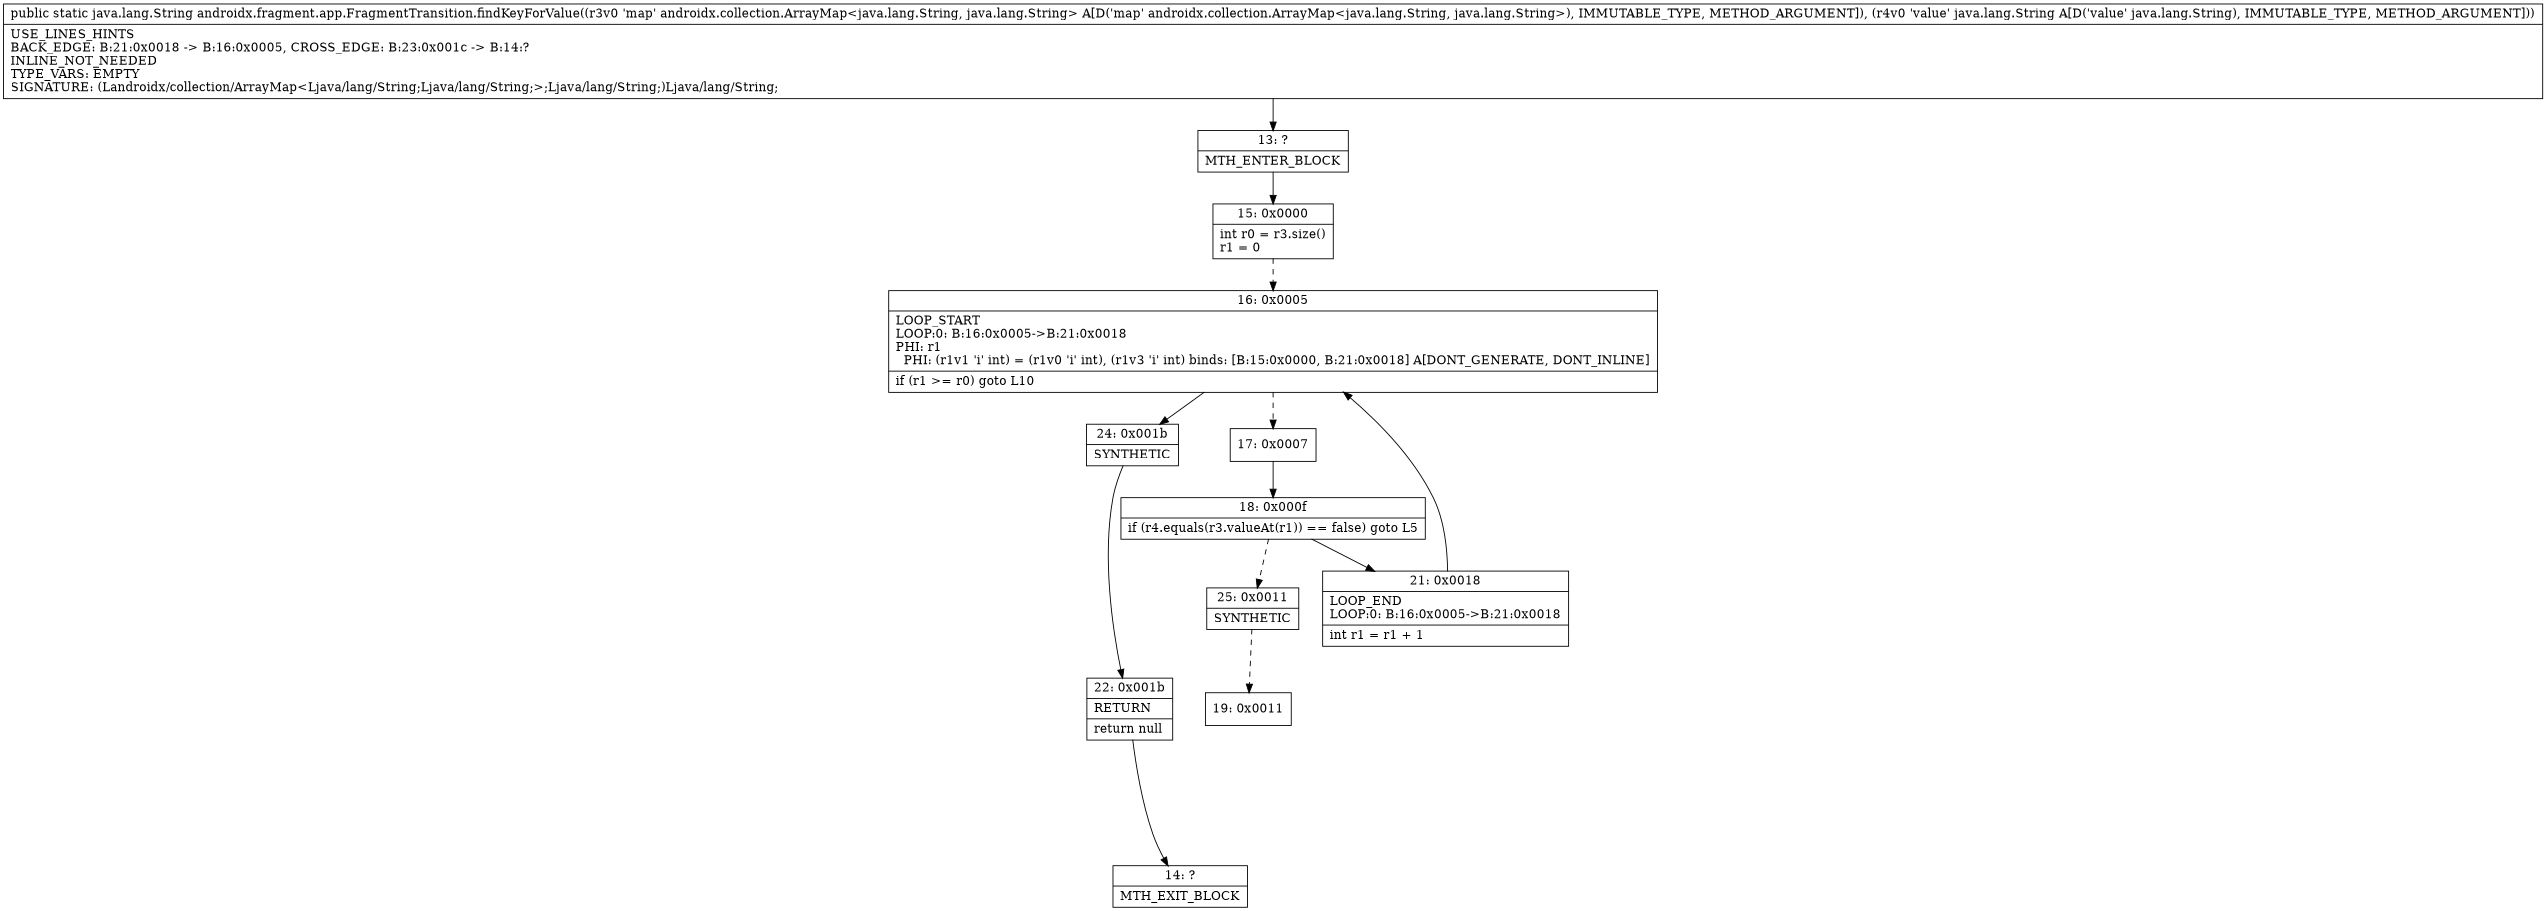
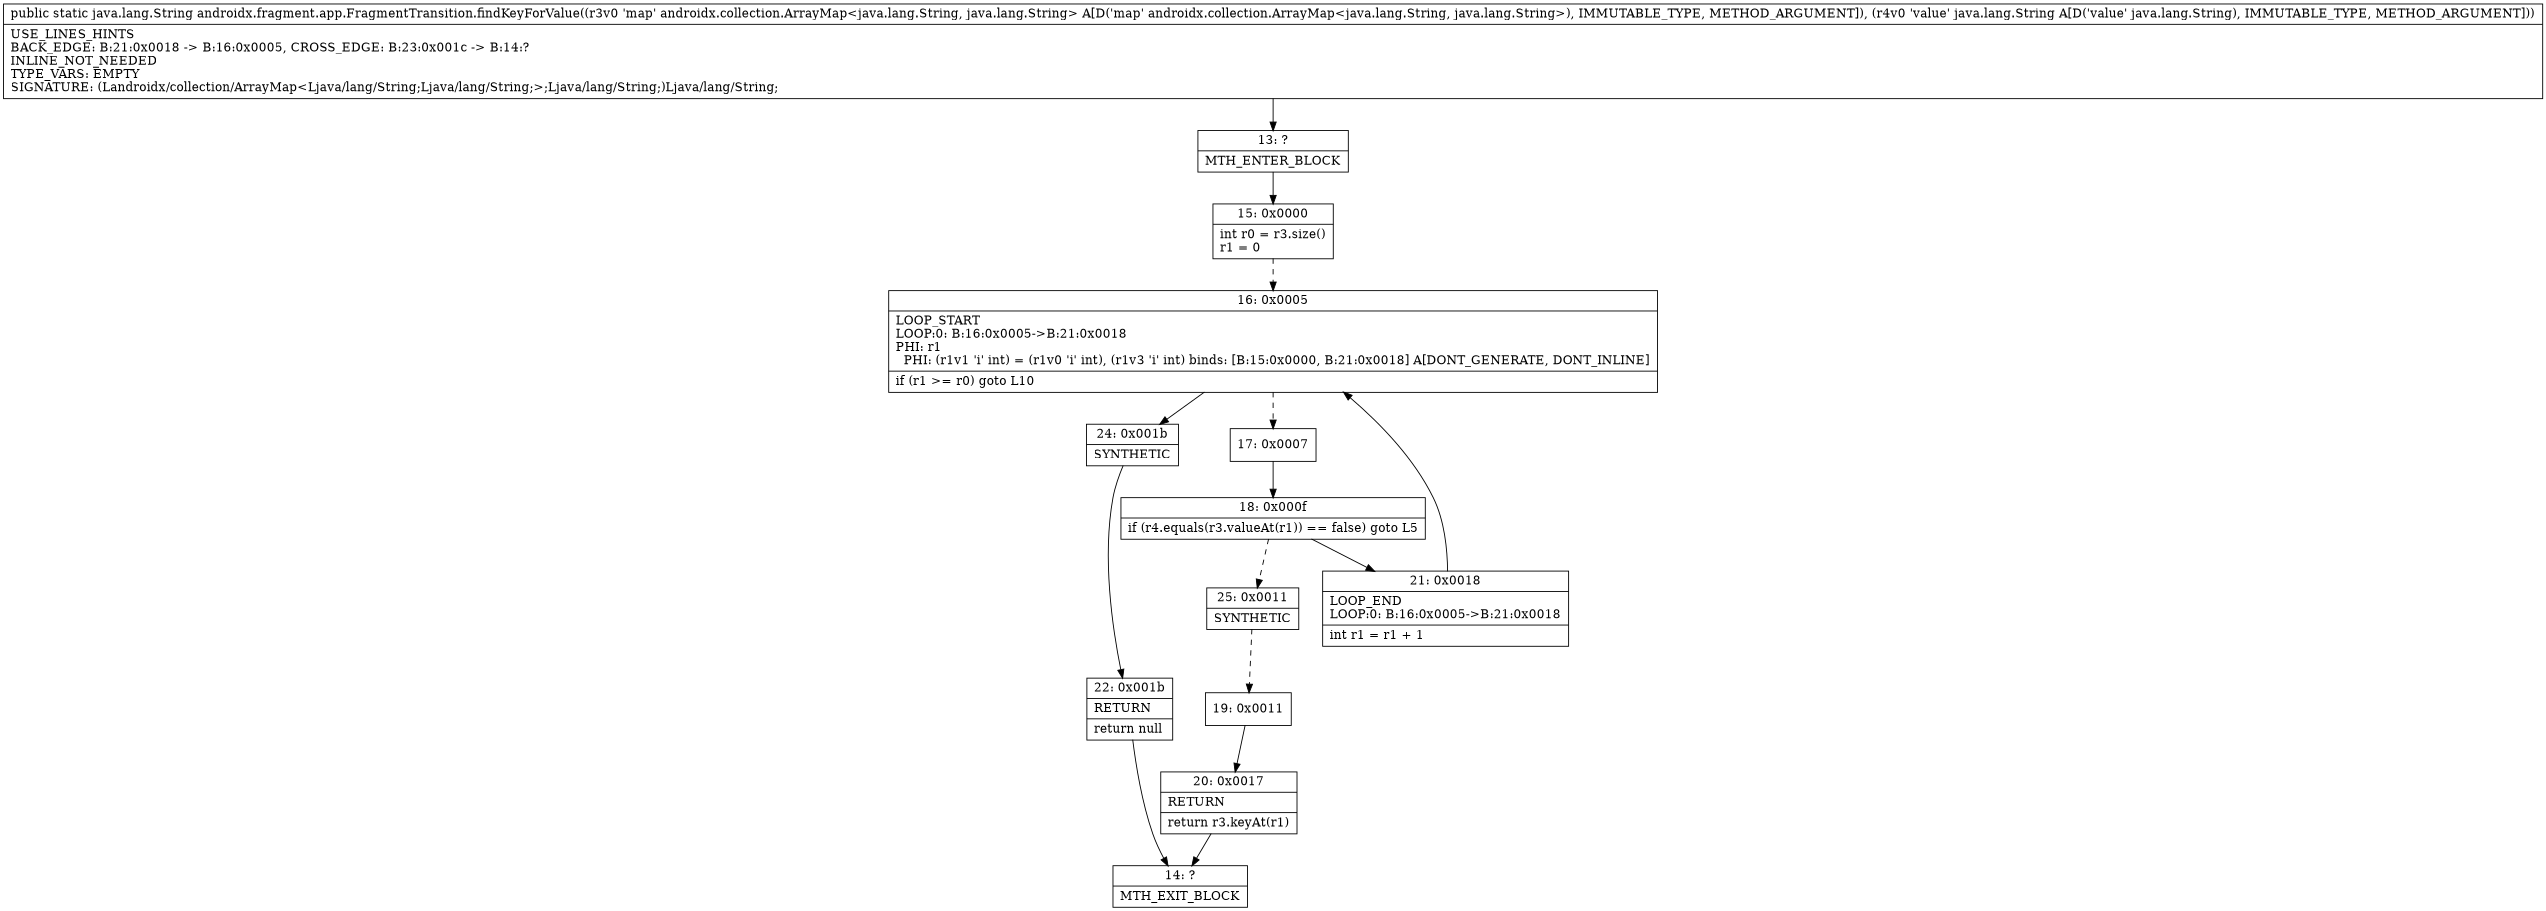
node "20: 0x0017": added
